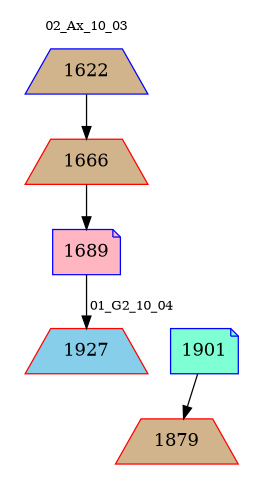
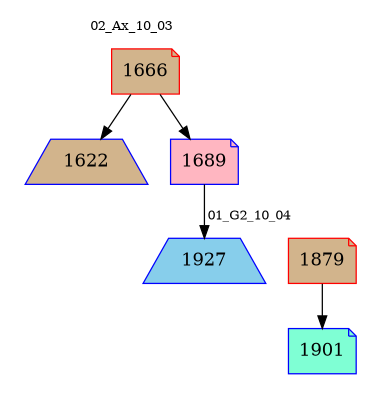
edge "1622" -> "1666": reversed
node "1666": shape trapezium -> note
node "1927": color red -> blue
edge "1901" -> "1879": reversed
node "1879": shape trapezium -> note
